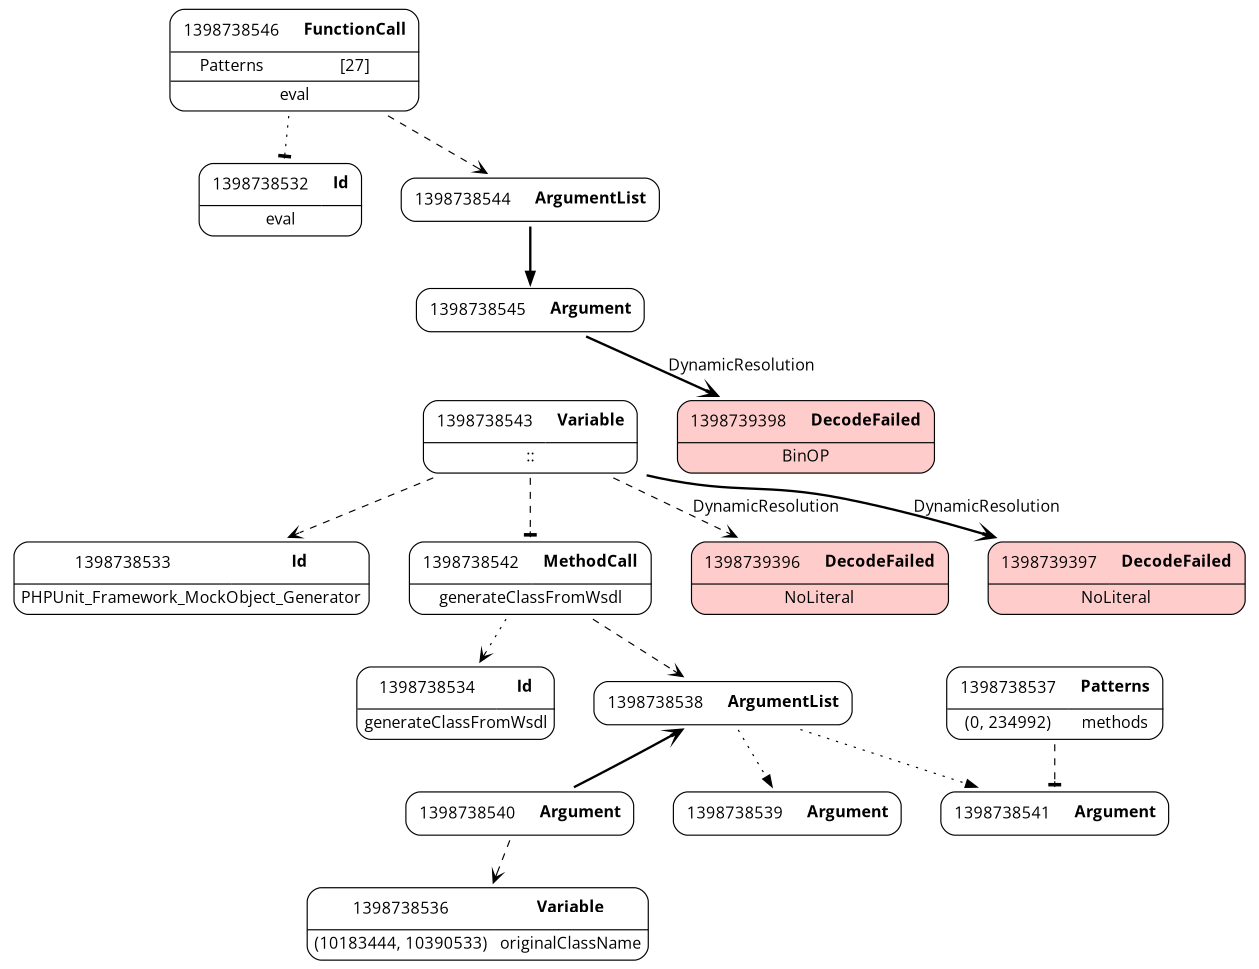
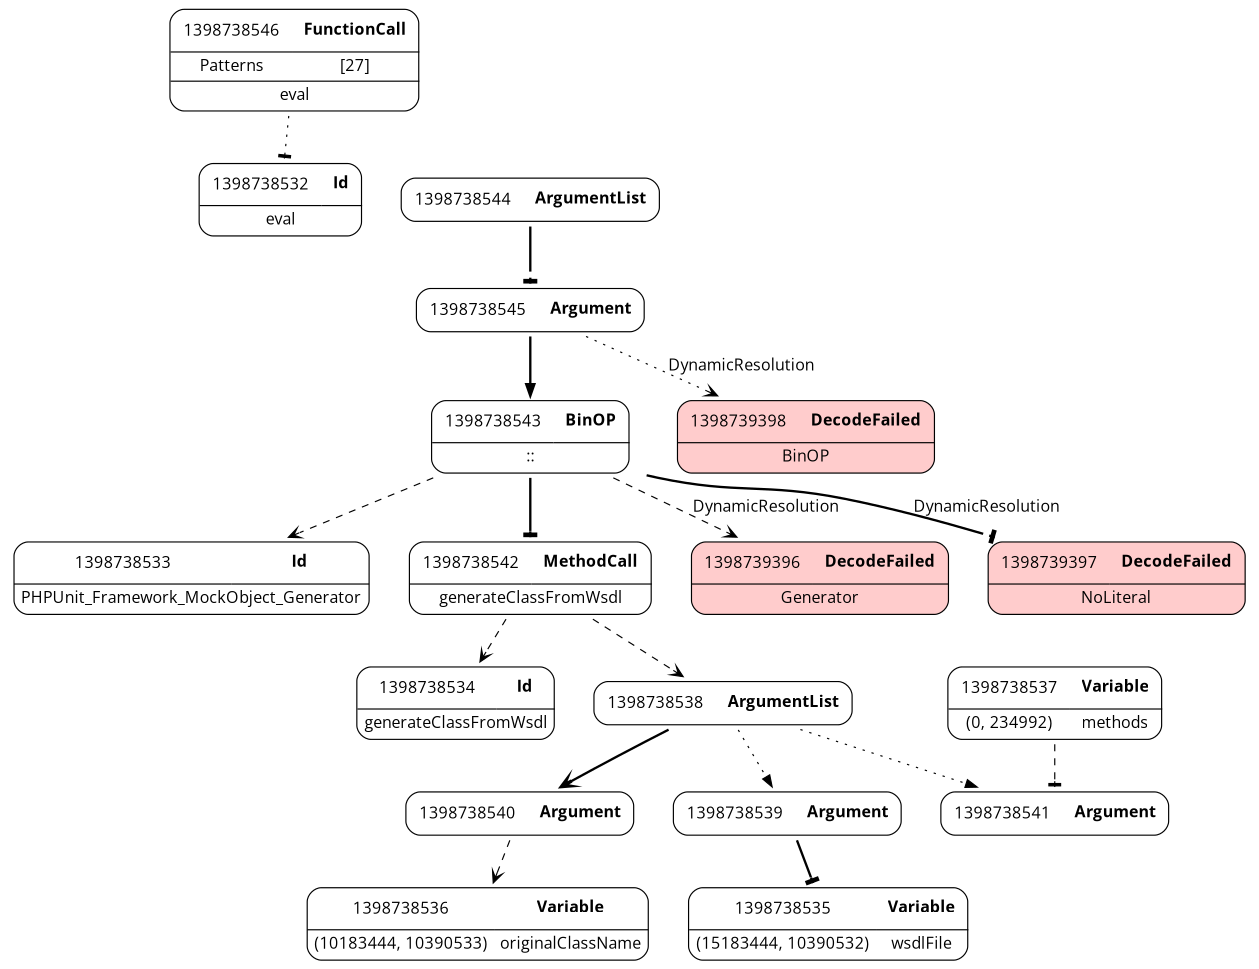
edge "1398738546" -> "1398738544": removed
edge "1398738544" -> "1398738545": arrowhead normal -> tee
edge "1398738545" -> "1398738543": added
edge "1398738545" -> "1398739398": style bold -> dotted
node "1398738543": text "Variable" -> "BinOP"
edge "1398738543" -> "1398739397": arrowhead vee -> tee
edge "1398738543" -> "1398738542": style dashed -> bold
node "1398739396": text "NoLiteral" -> "Generator"
edge "1398738542" -> "1398738534": style dotted -> dashed
node "1398738537": text "Patterns" -> "Variable"
edge "1398738540" -> "1398738538": reversed
node "1398738535": added
